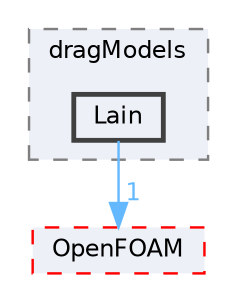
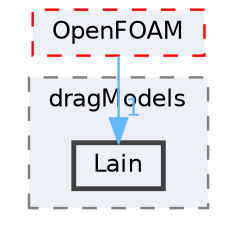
edge "Lain" -> "OpenFOAM": reversed
